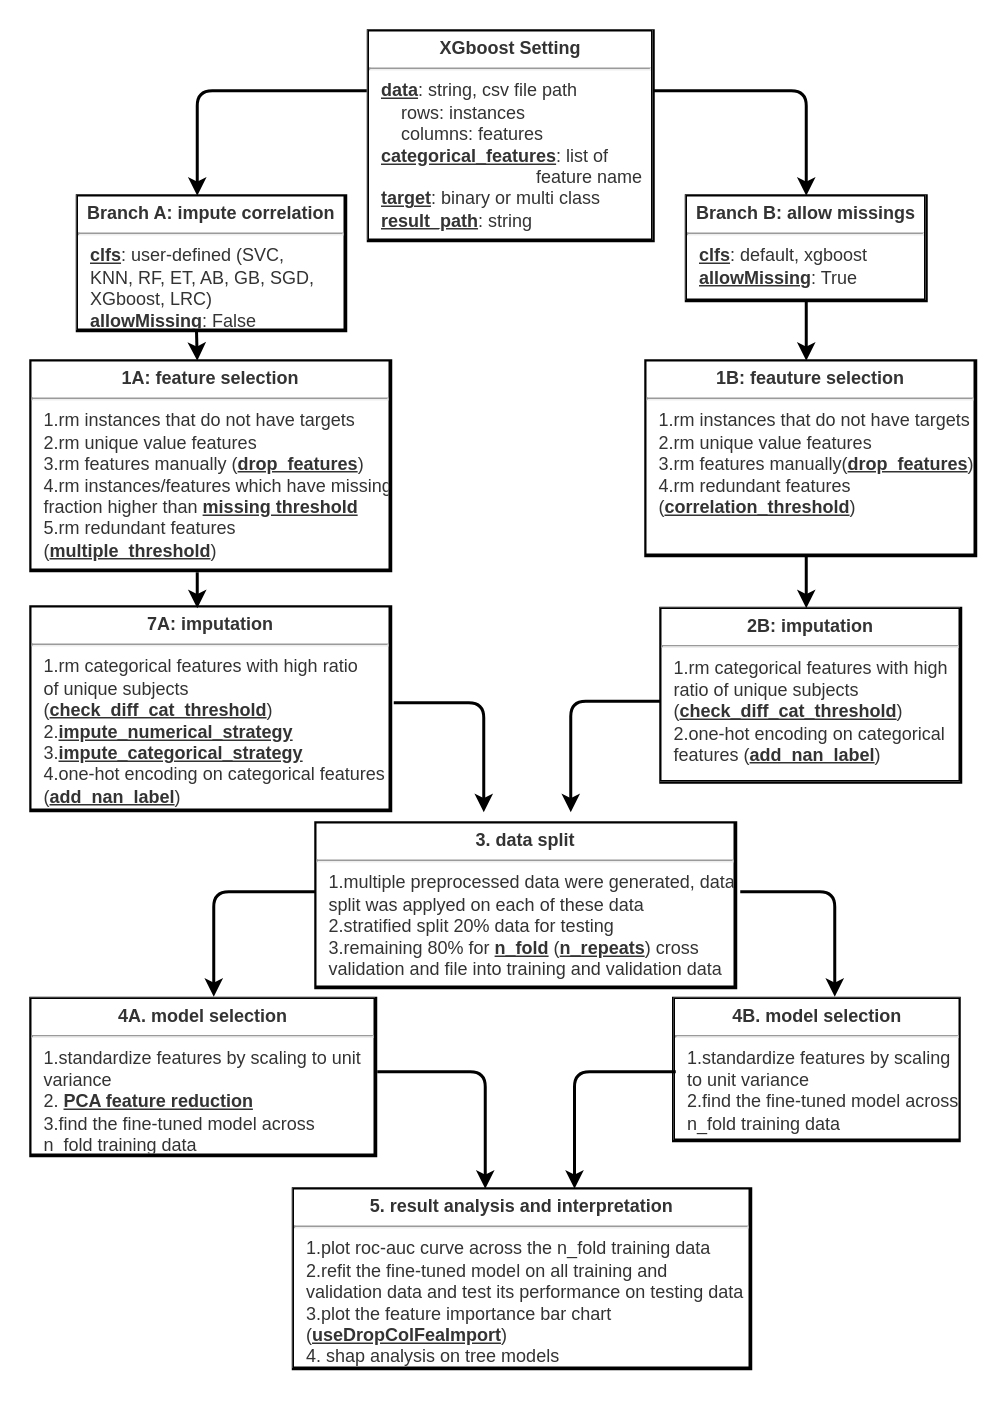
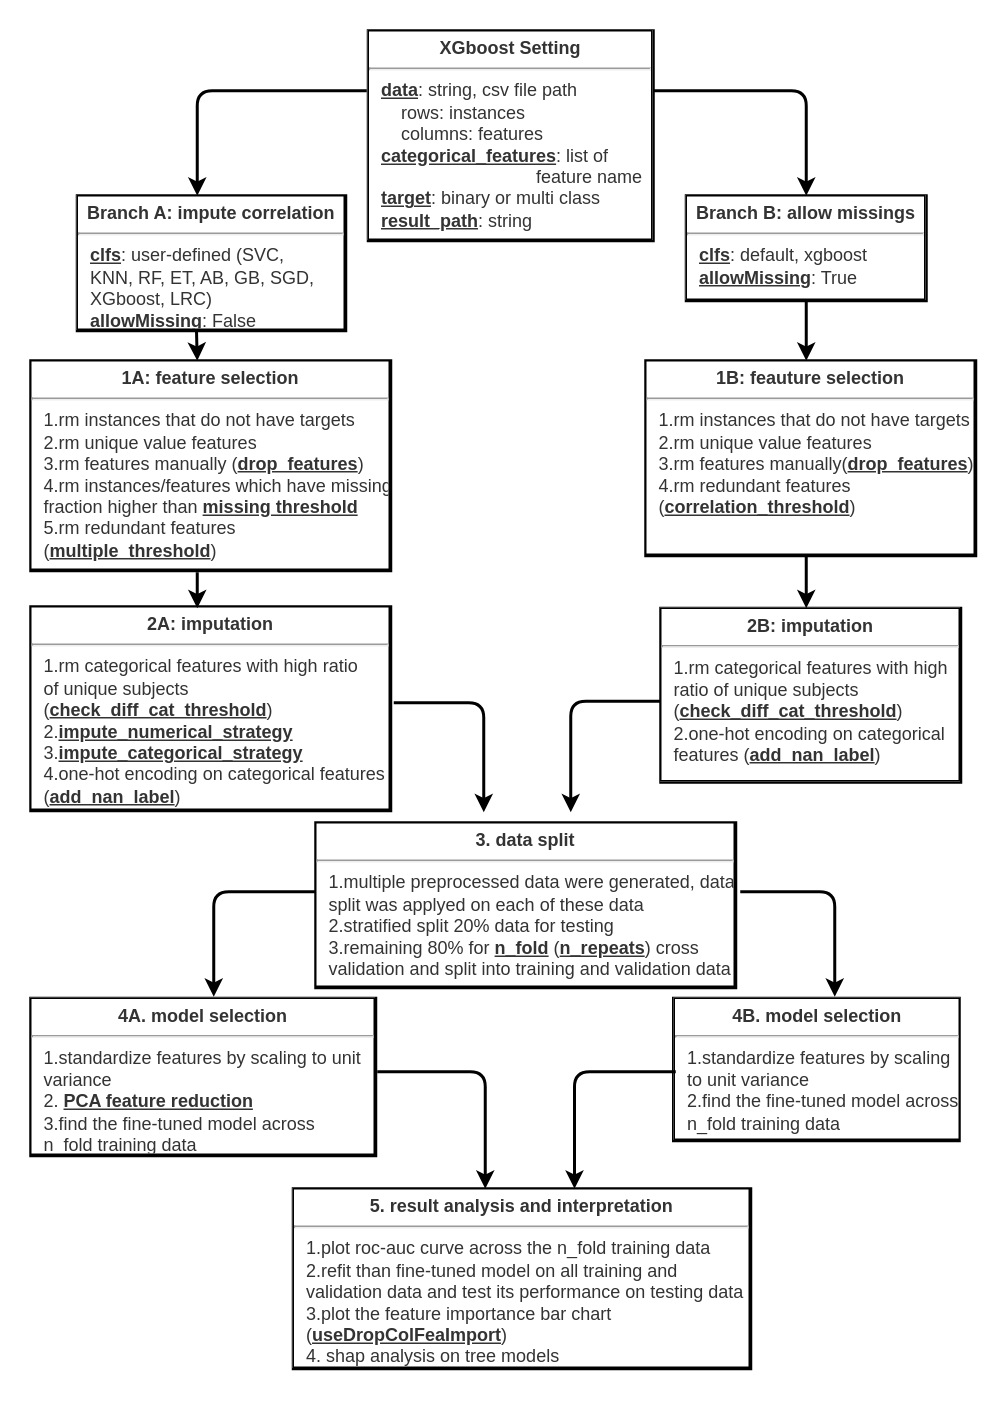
node "7A: imputation 1.rm categorical features with high ratio of unique subjects (check_diff_cat_threshold) 2.impute_numerical_strategy 3.impute_categorical_strategy 4.one-hot encoding on categorical features (add_nan_label)": label "7A: imputation 1.rm categorical features with high ratio of unique subjects (check_diff_cat_threshold) 2.impute_numerical_strategy 3.impute_categorical_strategy 4.one-hot encoding on categorical features (add_nan_label)" -> "2A: imputation 1.rm categorical features with high ratio of unique subjects (check_diff_cat_threshold) 2.impute_numerical_strategy 3.impute_categorical_strategy 4.one-hot encoding on categorical features (add_nan_label)"
node "3. data split 1.multiple preprocessed data were generated, data split was applyed on each of these data 2.stratified split 20% data for testing 3.remaining 80% for n_fold (n_repeats) cross validation and file into training and validation data": label "3. data split 1.multiple preprocessed data were generated, data split was applyed on each of these data 2.stratified split 20% data for testing 3.remaining 80% for n_fold (n_repeats) cross validation and file into training and validation data" -> "3. data split 1.multiple preprocessed data were generated, data split was applyed on each of these data 2.stratified split 20% data for testing 3.remaining 80% for n_fold (n_repeats) cross validation and split into training and validation data"
node "5. result analysis and interpretation 1.plot roc-auc curve across the n_fold training data 2.refit the fine-tuned model on all training and validation data and test its performance on testing data 3.plot the feature importance bar chart (useDropColFeaImport) 4. shap analysis on tree models": label "5. result analysis and interpretation 1.plot roc-auc curve across the n_fold training data 2.refit the fine-tuned model on all training and validation data and test its performance on testing data 3.plot the feature importance bar chart (useDropColFeaImport) 4. shap analysis on tree models" -> "5. result analysis and interpretation 1.plot roc-auc curve across the n_fold training data 2.refit than fine-tuned model on all training and validation data and test its performance on testing data 3.plot the feature importance bar chart (useDropColFeaImport) 4. shap analysis on tree models"
